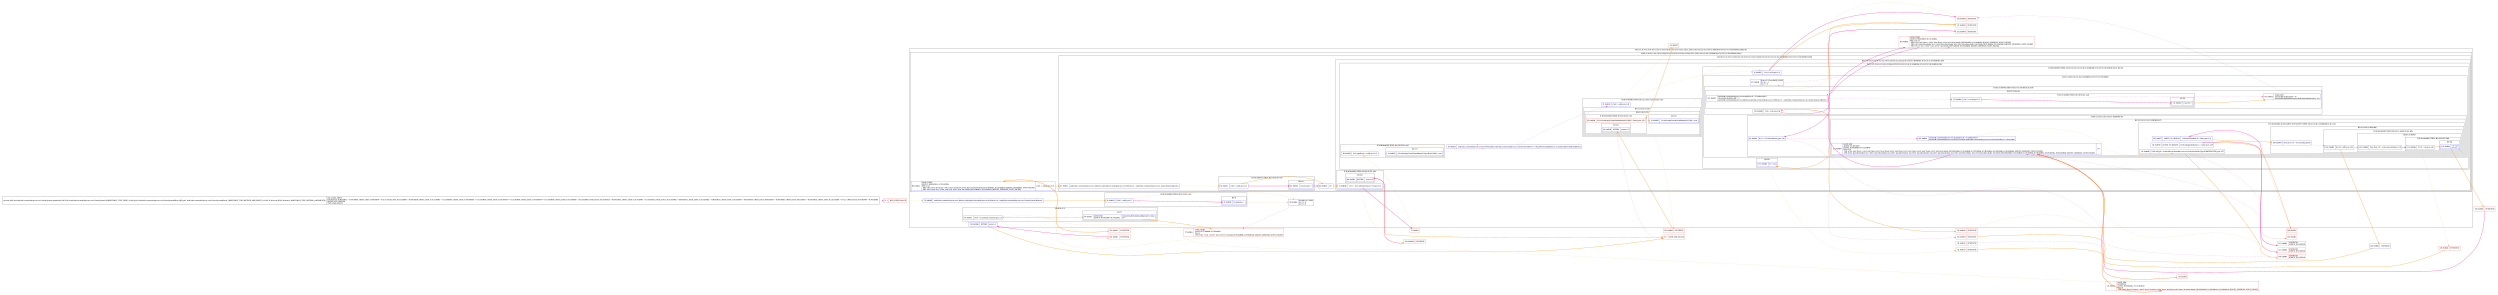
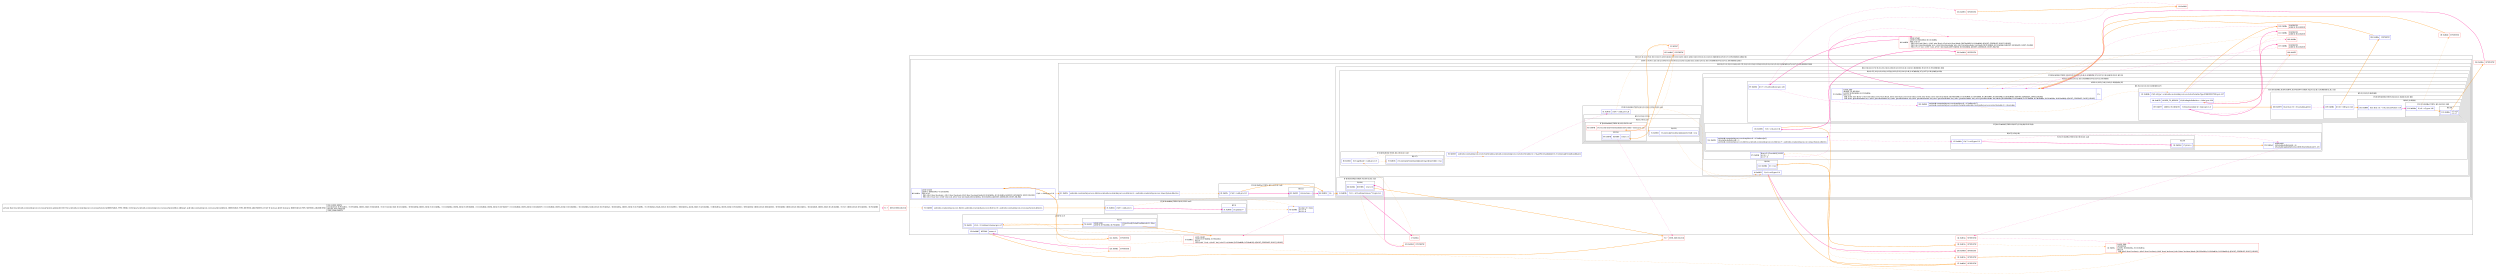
edge "119: 0x00a5" -> "130: 0x0058": now "119: 0x00a5" -> "134: 0x001a"
edge "104: 0x0070" -> "106: 0x0073": style bold -> dashed
